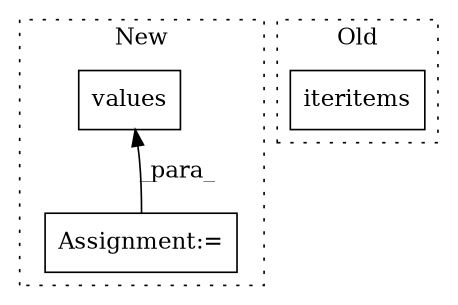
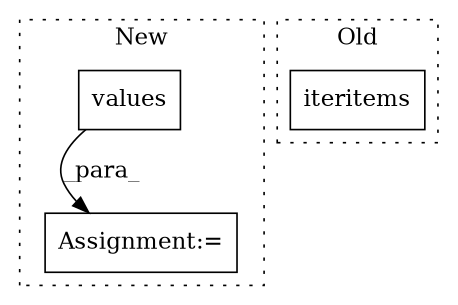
edge "Assignment:=" -> "values": reversed
